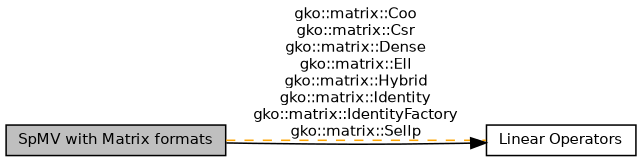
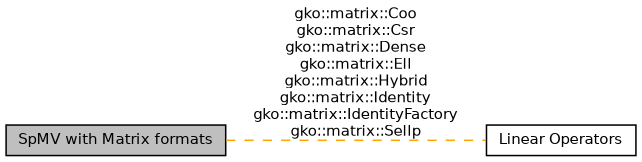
edge "SpMV with Matrix formats" -> "Linear Operators": removed
